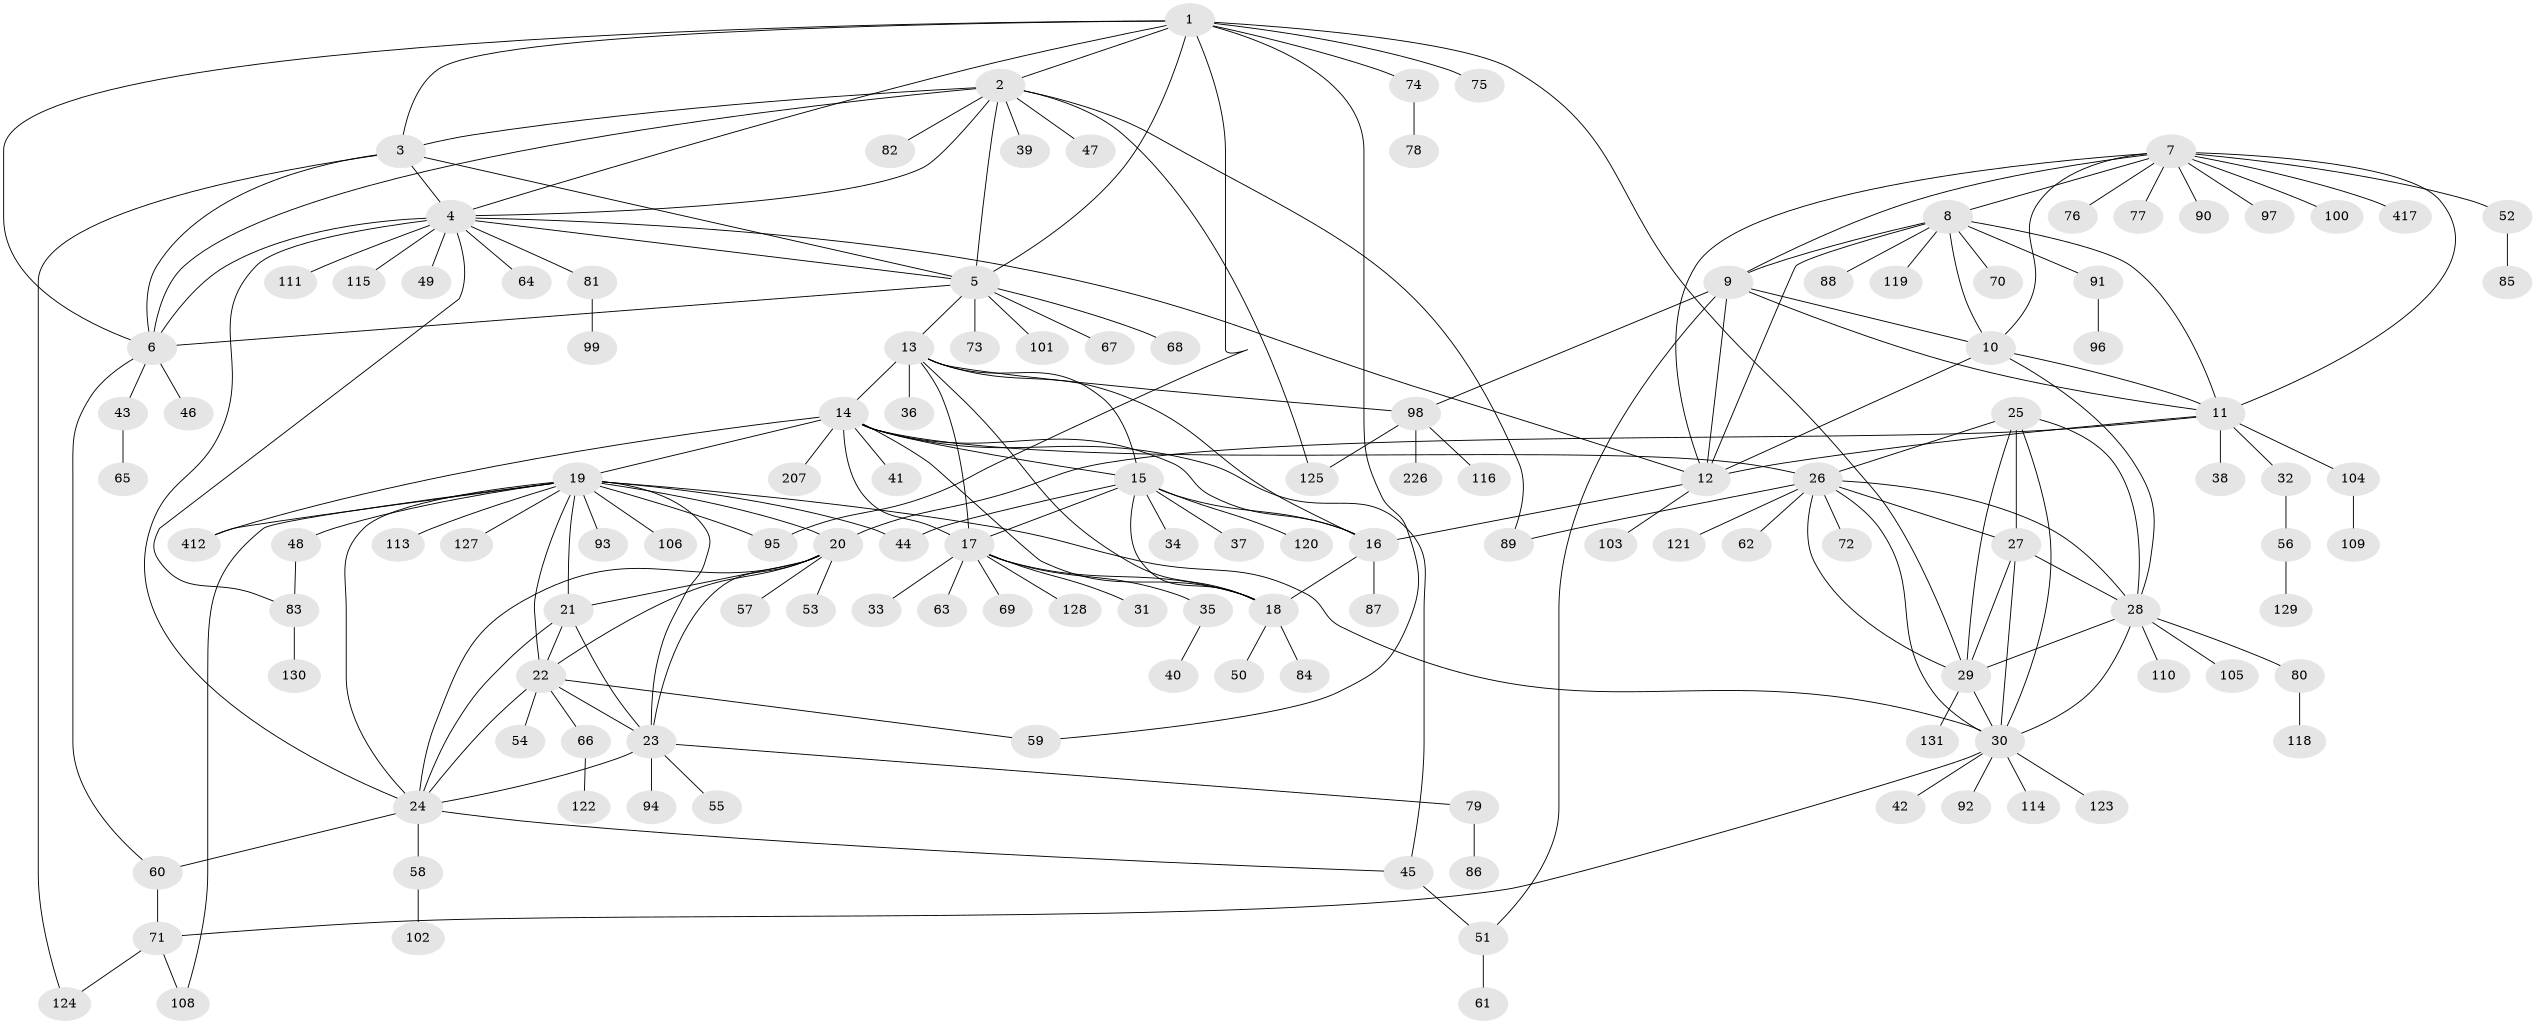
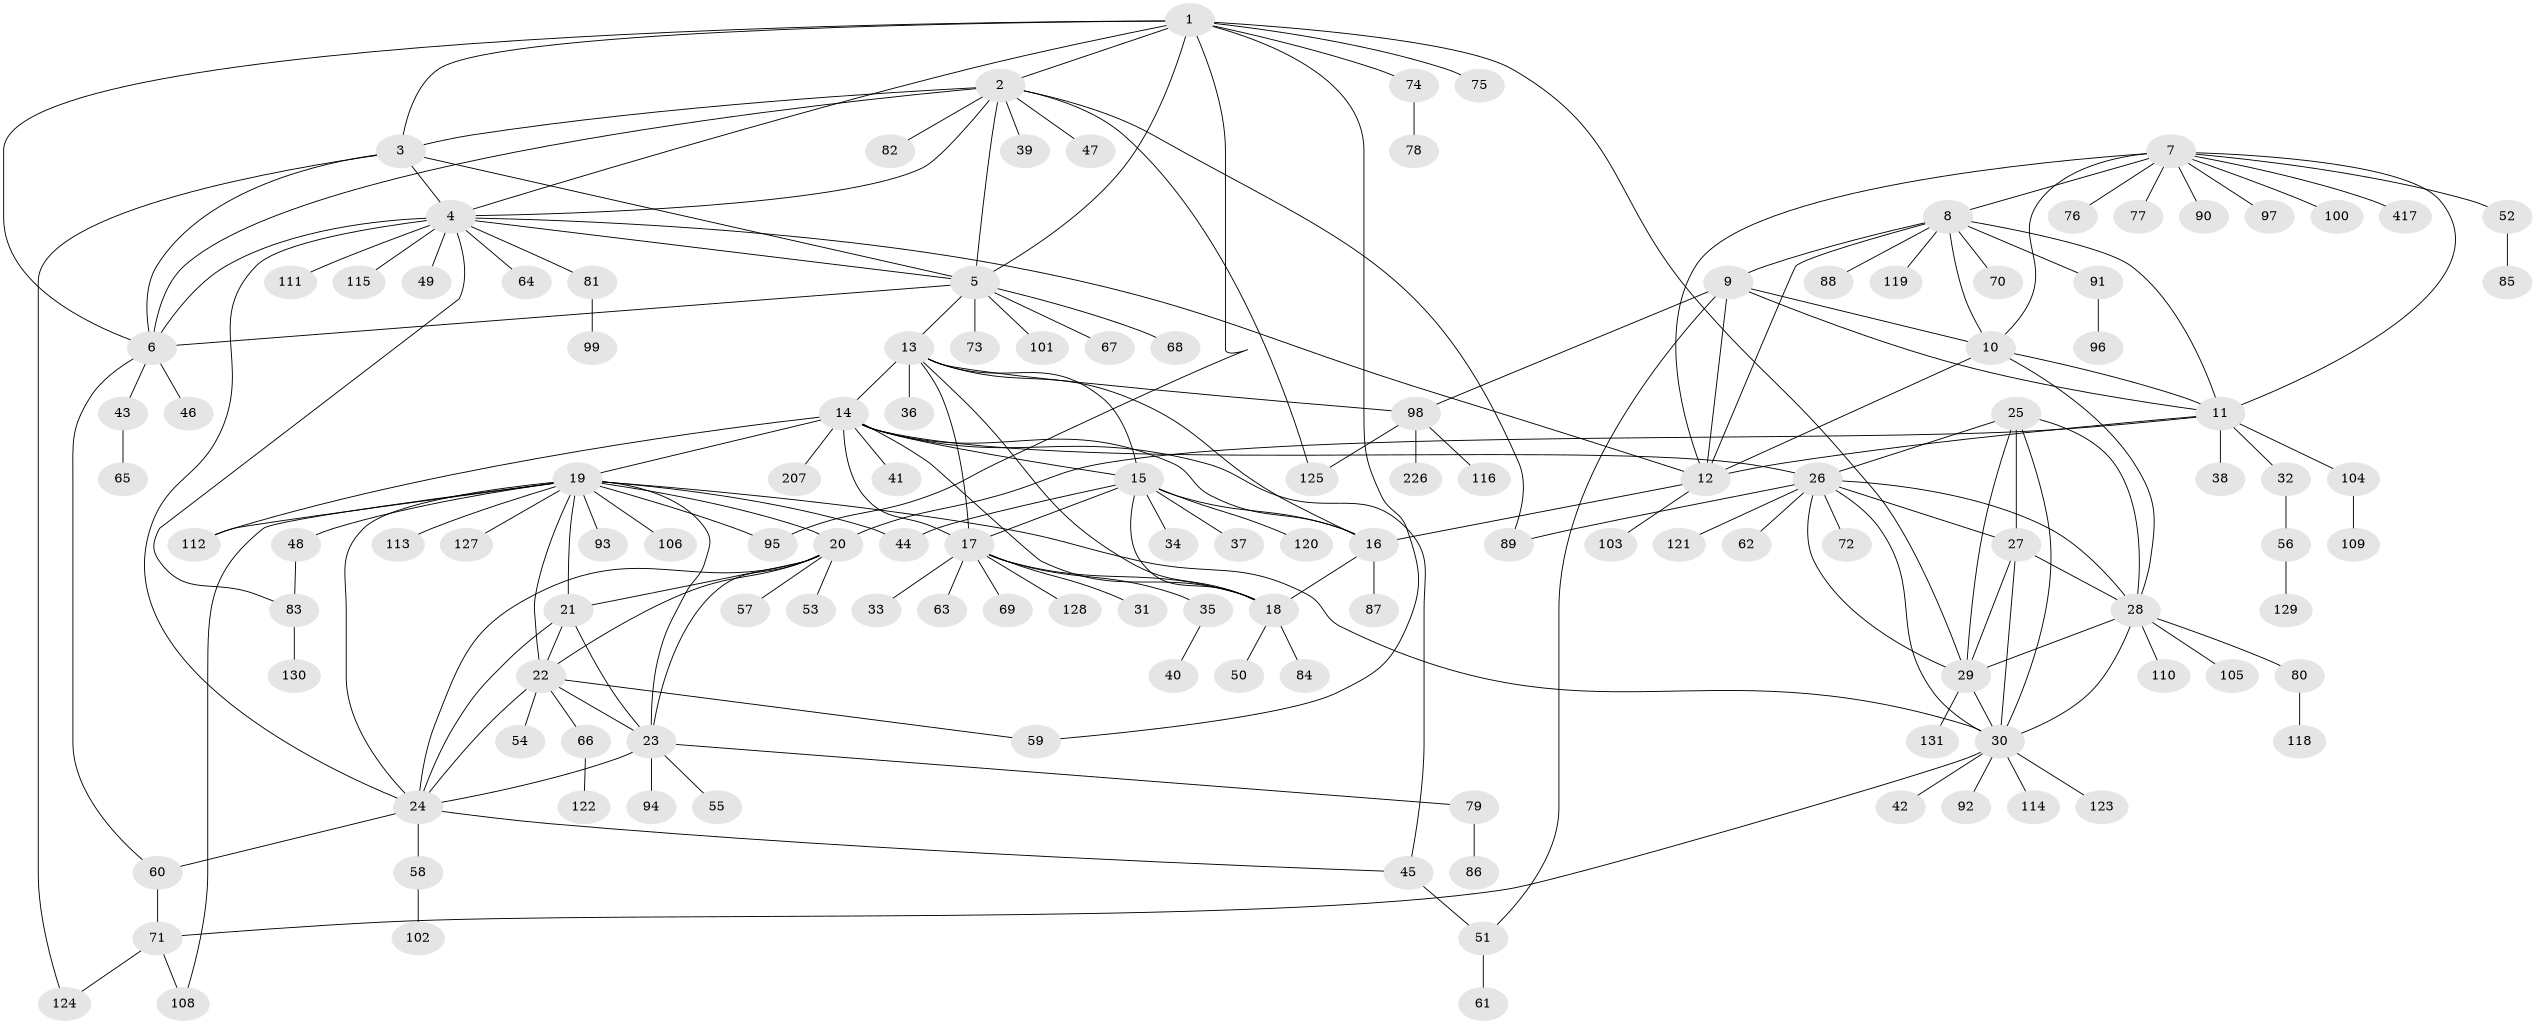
edge "7" -- "9": removed
node "412": label "412" -> "112"
